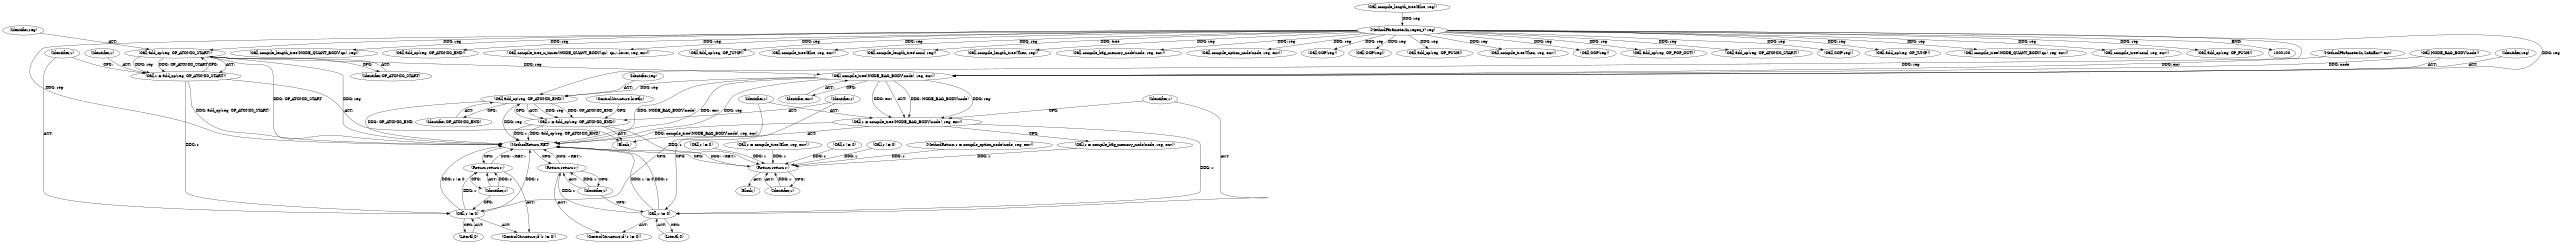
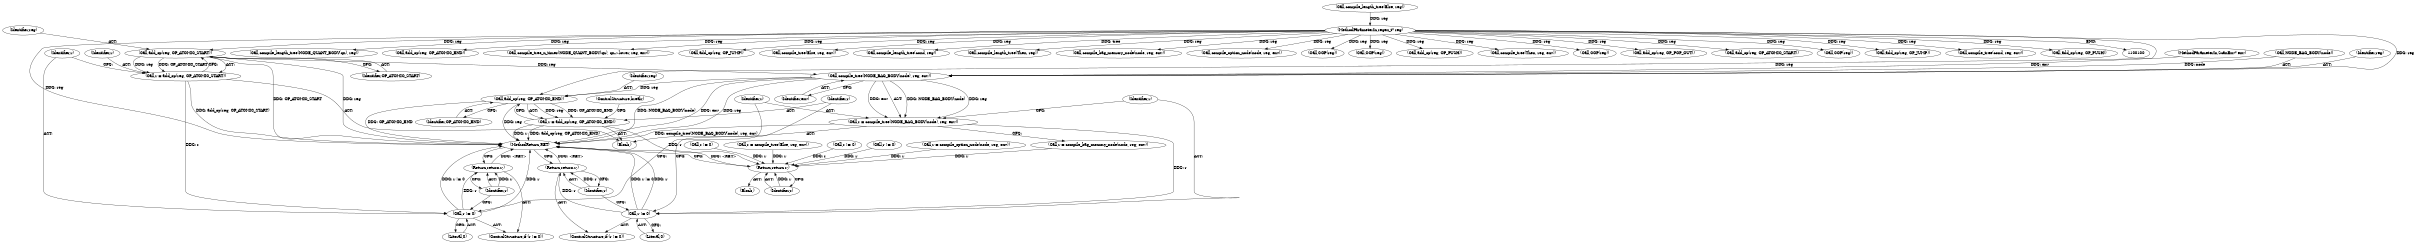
node "(Call,compile_tree(NODE_QUANT_BODY(qn), reg, env))": removed
node "1000100": label "1000100" -> "1100100"
node "(MethodReturn,r = compile_option_node(node, reg, env))": label "(MethodReturn,r = compile_option_node(node, reg, env))" -> "(Call,r = compile_option_node(node, reg, env))"
